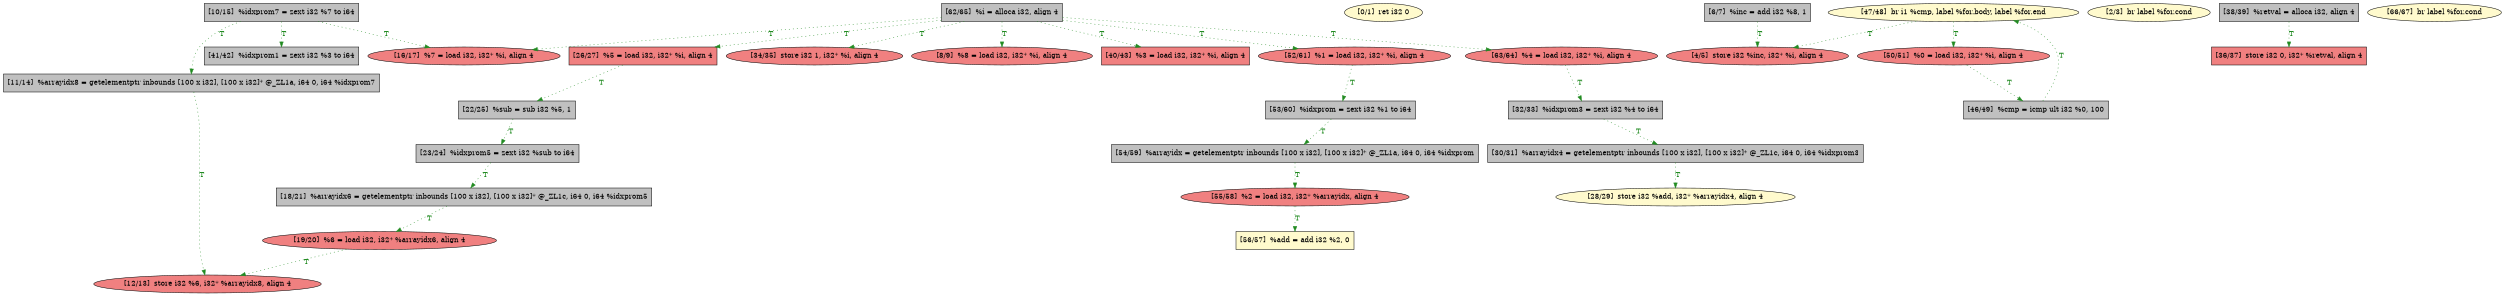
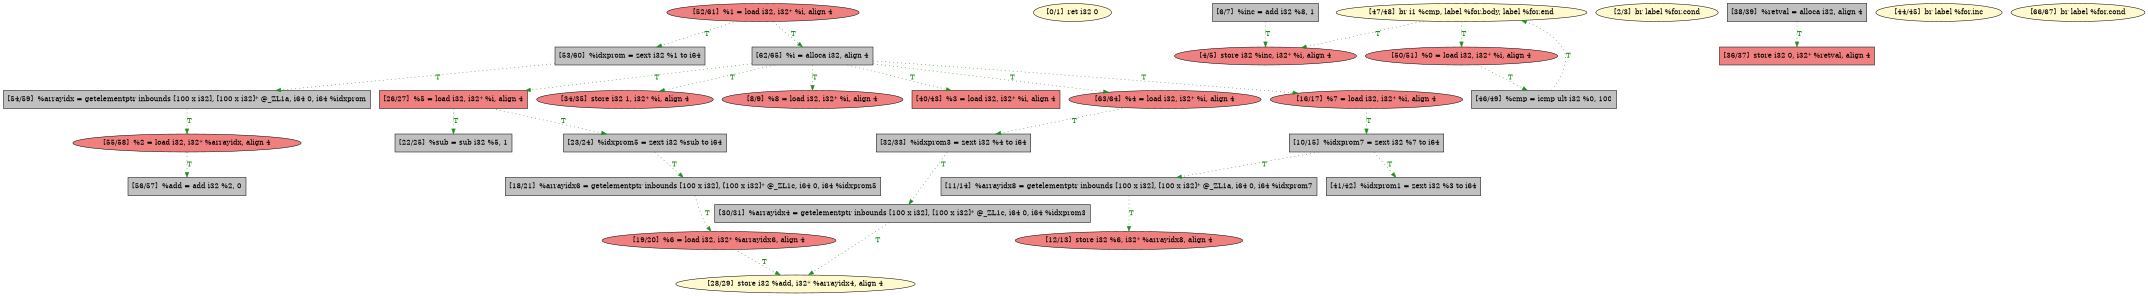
node "[44/45]  br label %for.inc": added
edge "[10/15]  %idxprom7 = zext i32 %7 to i64" -> "[16/17]  %7 = load i32, i32* %i, align 4": reversed
edge "[62/65]  %i = alloca i32, align 4" -> "[52/61]  %1 = load i32, i32* %i, align 4": reversed
edge "[22/25]  %sub = sub i32 %5, 1" -> "[23/24]  %idxprom5 = zext i32 %sub to i64": now "[26/27]  %5 = load i32, i32* %i, align 4" -> "[23/24]  %idxprom5 = zext i32 %sub to i64"
node "[56/57]  %add = add i32 %2, 0": fillcolor lemonchiffon -> grey
edge "[19/20]  %6 = load i32, i32* %arrayidx6, align 4" -> "[12/13]  store i32 %6, i32* %arrayidx8, align 4": now "[19/20]  %6 = load i32, i32* %arrayidx6, align 4" -> "[28/29]  store i32 %add, i32* %arrayidx4, align 4"
